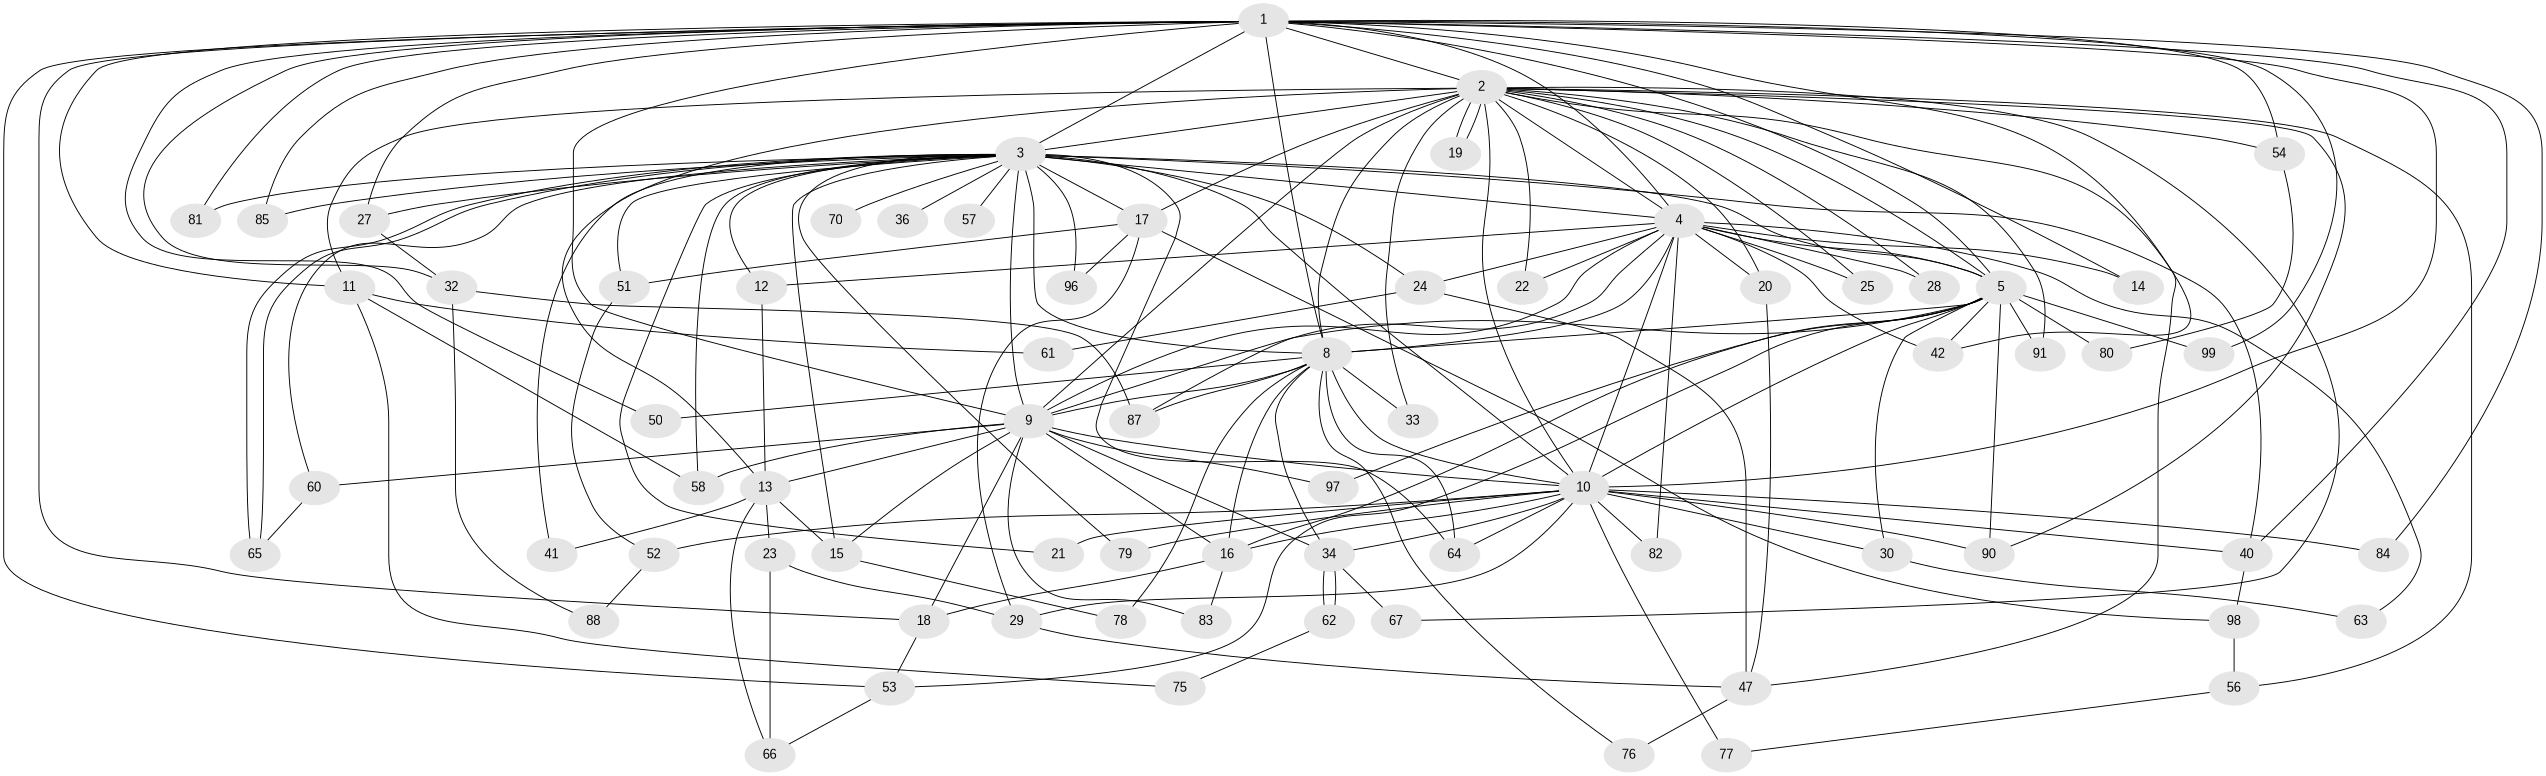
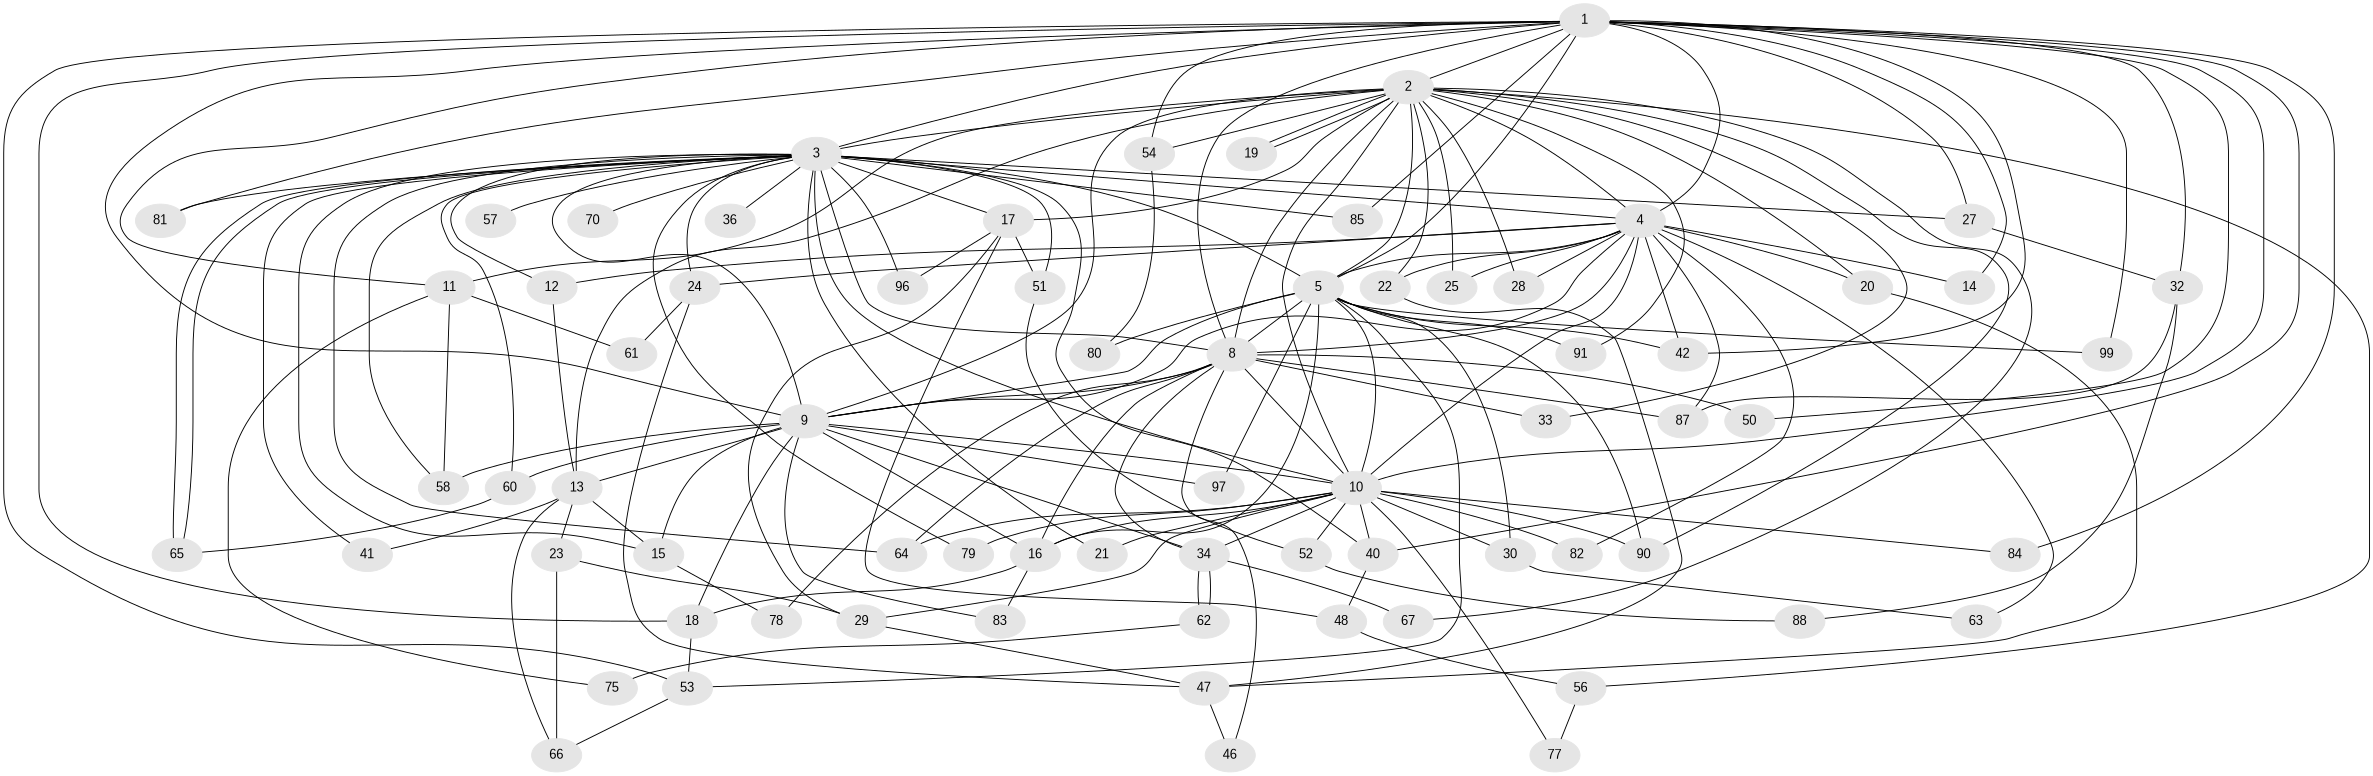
edge "2" -- "47": now "22" -- "47"
node "98": label "98" -> "48"
node "76": label "76" -> "46"
